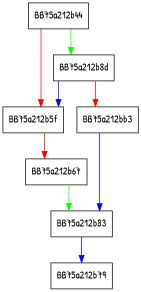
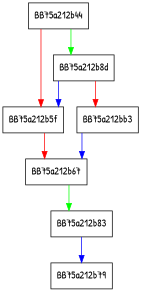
edge "BB75a212bb3" -> "BB75a212b83": now "BB75a212bb3" -> "BB75a212b67"
